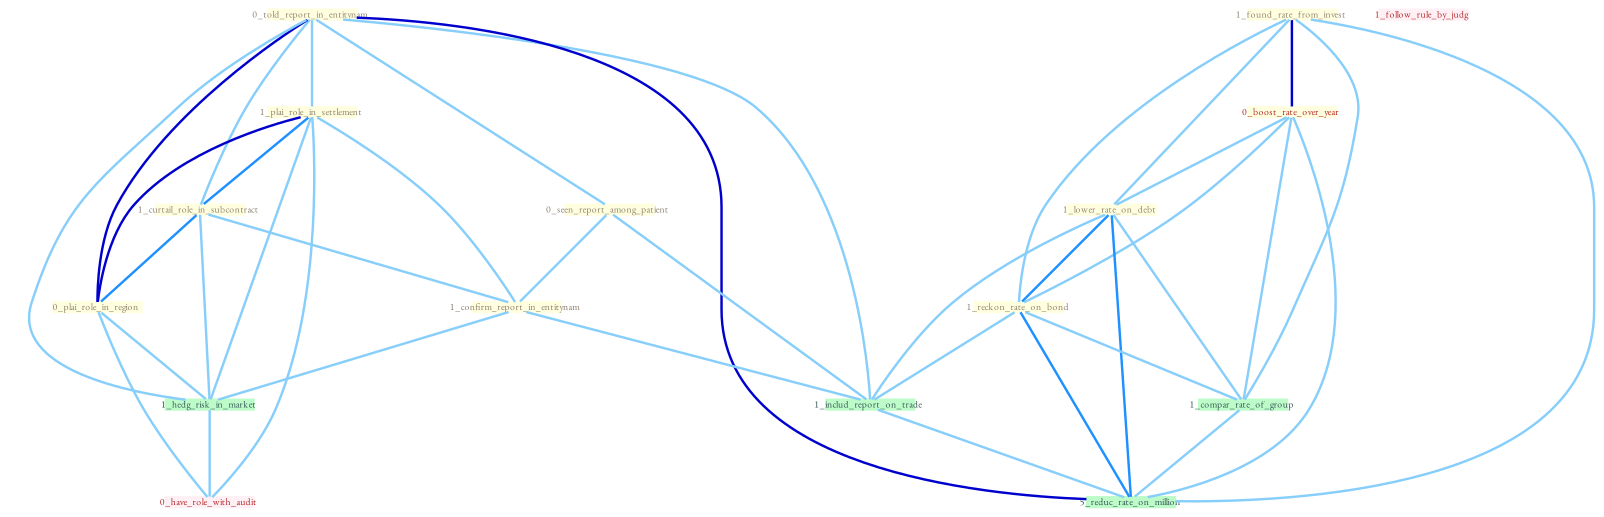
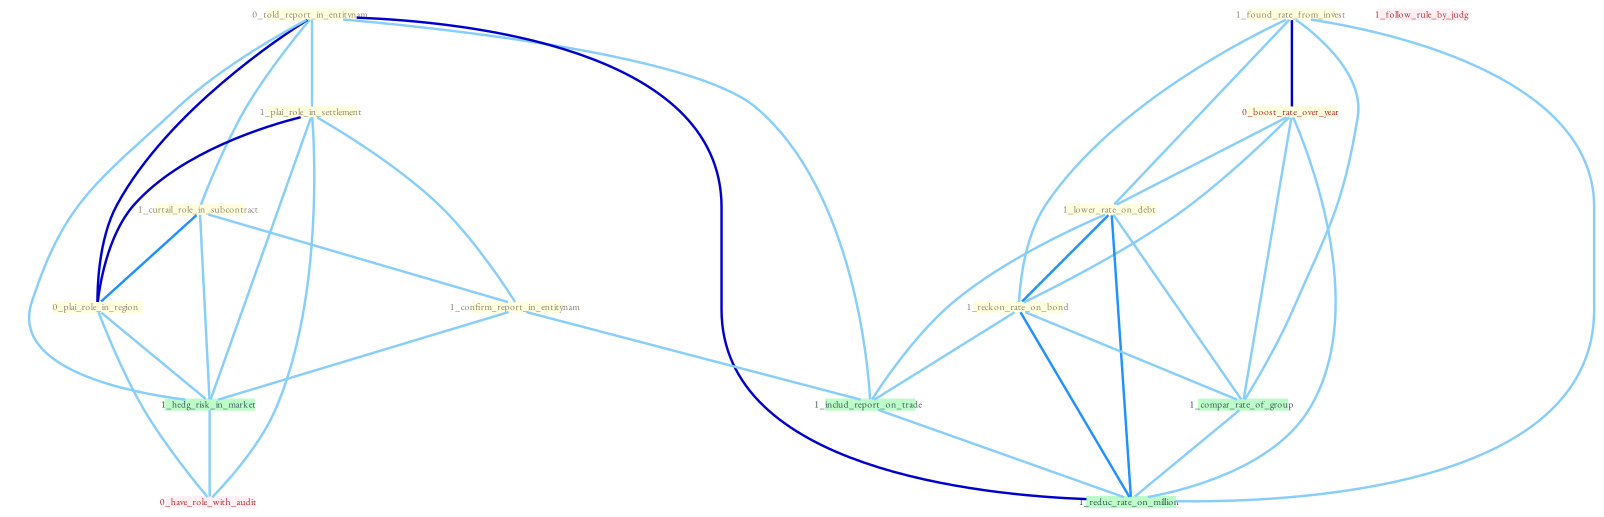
edge "1_plai_role_in_settlement" -- "1_curtail_role_in_subcontract": removed
node "0_seen_report_among_patient": removed
node "5_reduc_rate_on_million": label "5_reduc_rate_on_million" -> "1_reduc_rate_on_million"
